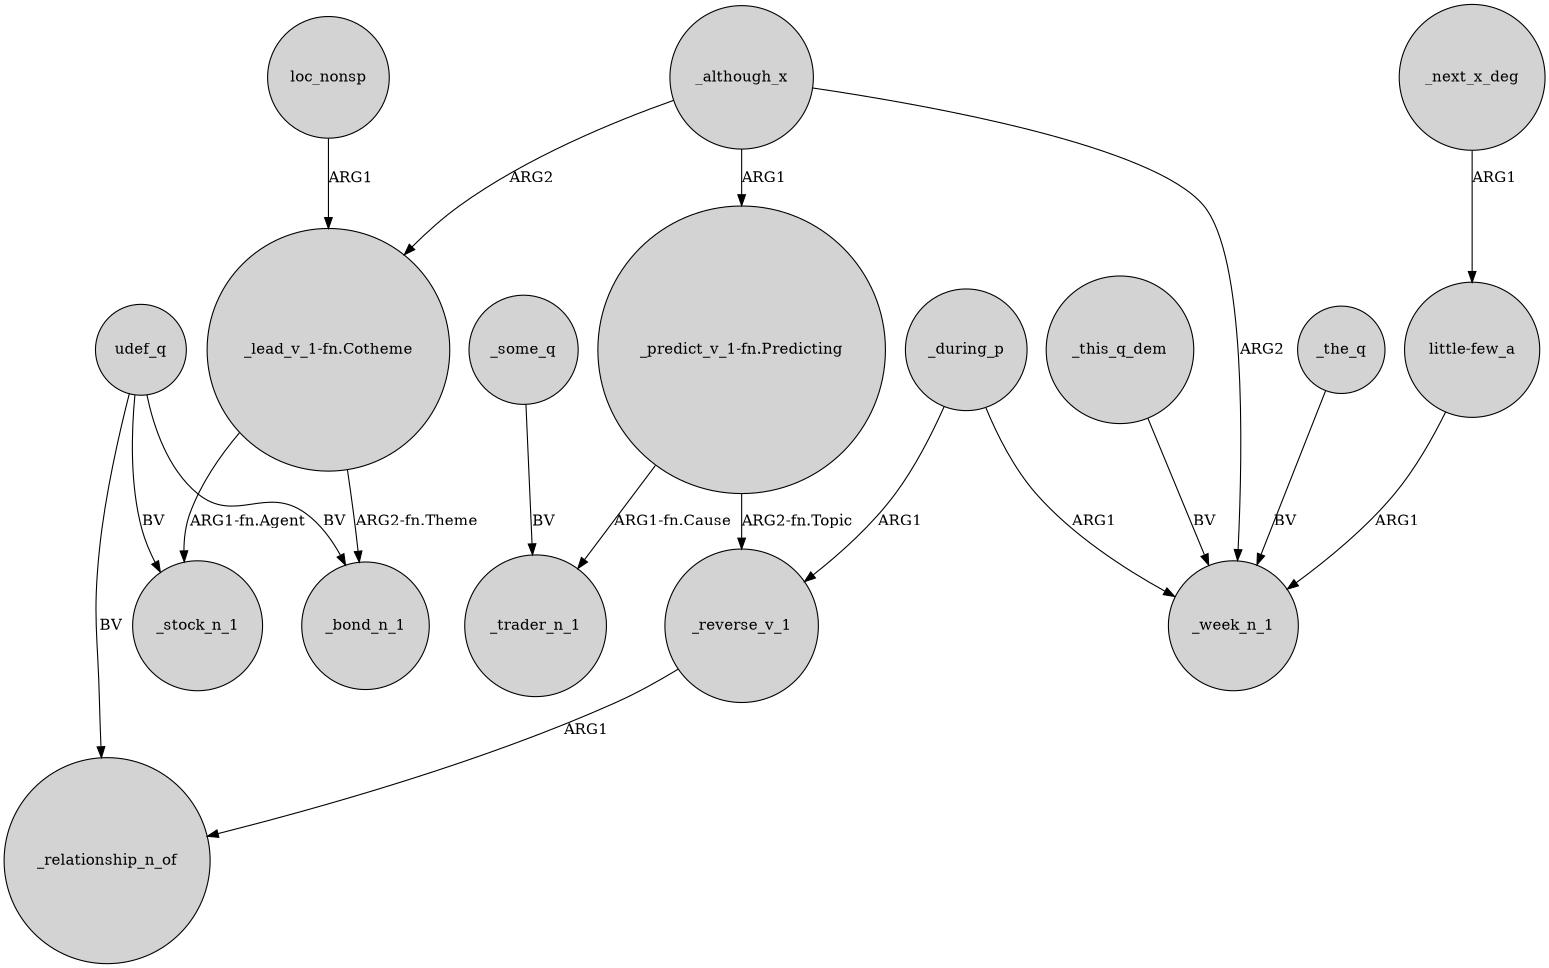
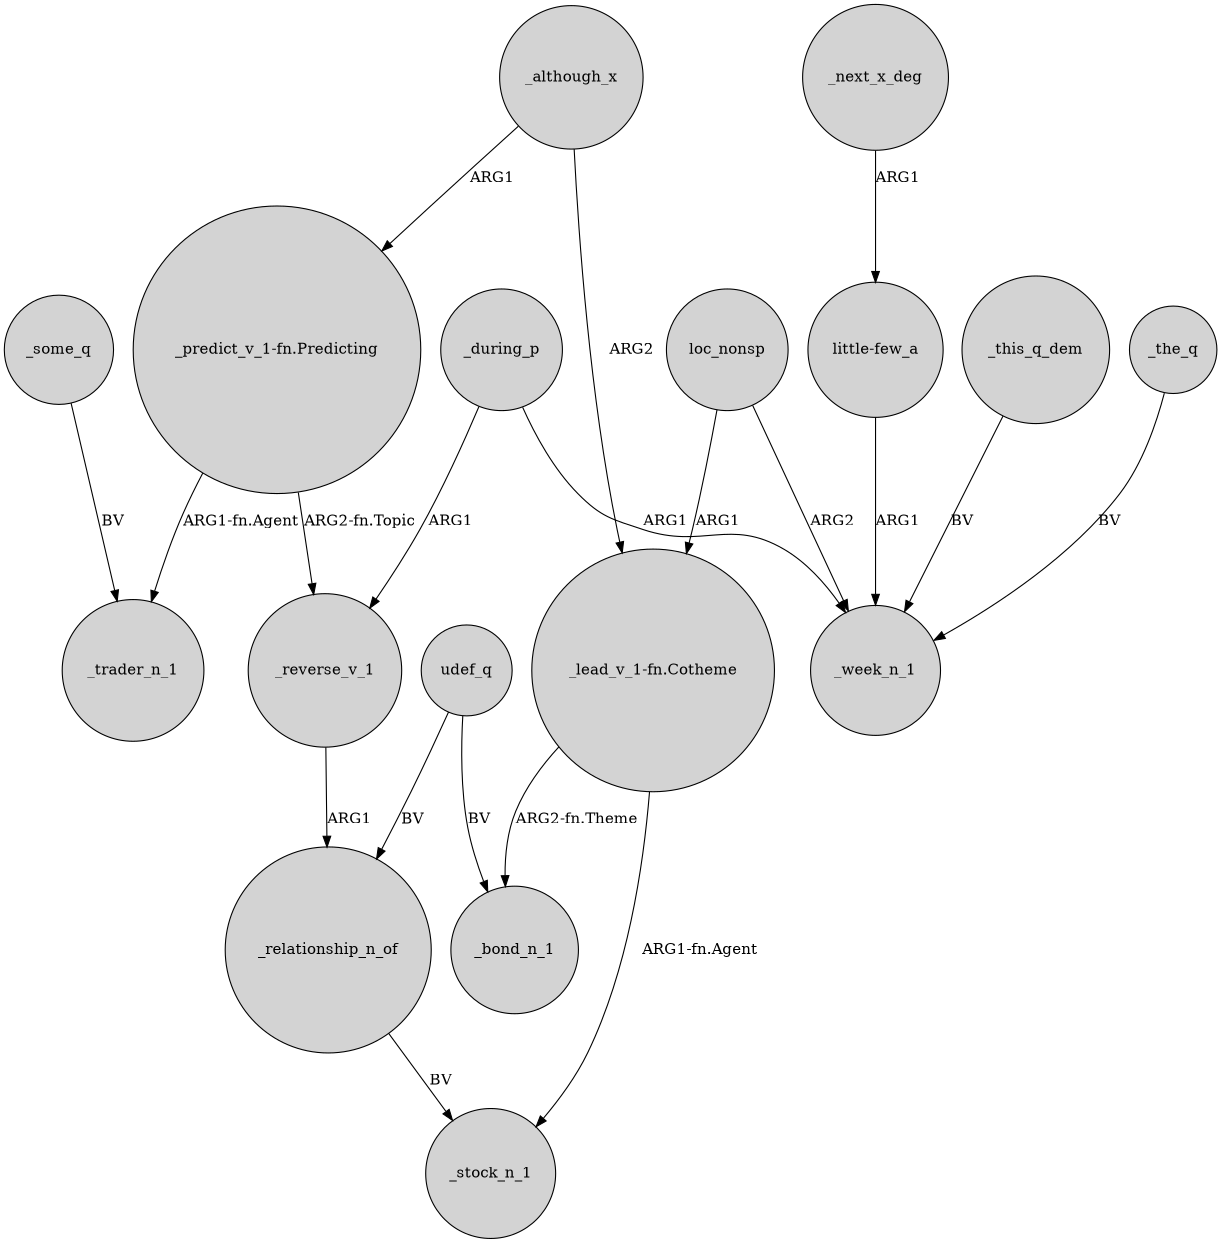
edge "_although_x" -> "_week_n_1": now "loc_nonsp" -> "_week_n_1"
edge "udef_q" -> "_stock_n_1": now "_relationship_n_of" -> "_stock_n_1"
edge "_predict_v_1-fn.Predicting" -> "_trader_n_1": label "ARG1-fn.Cause" -> "ARG1-fn.Agent"
